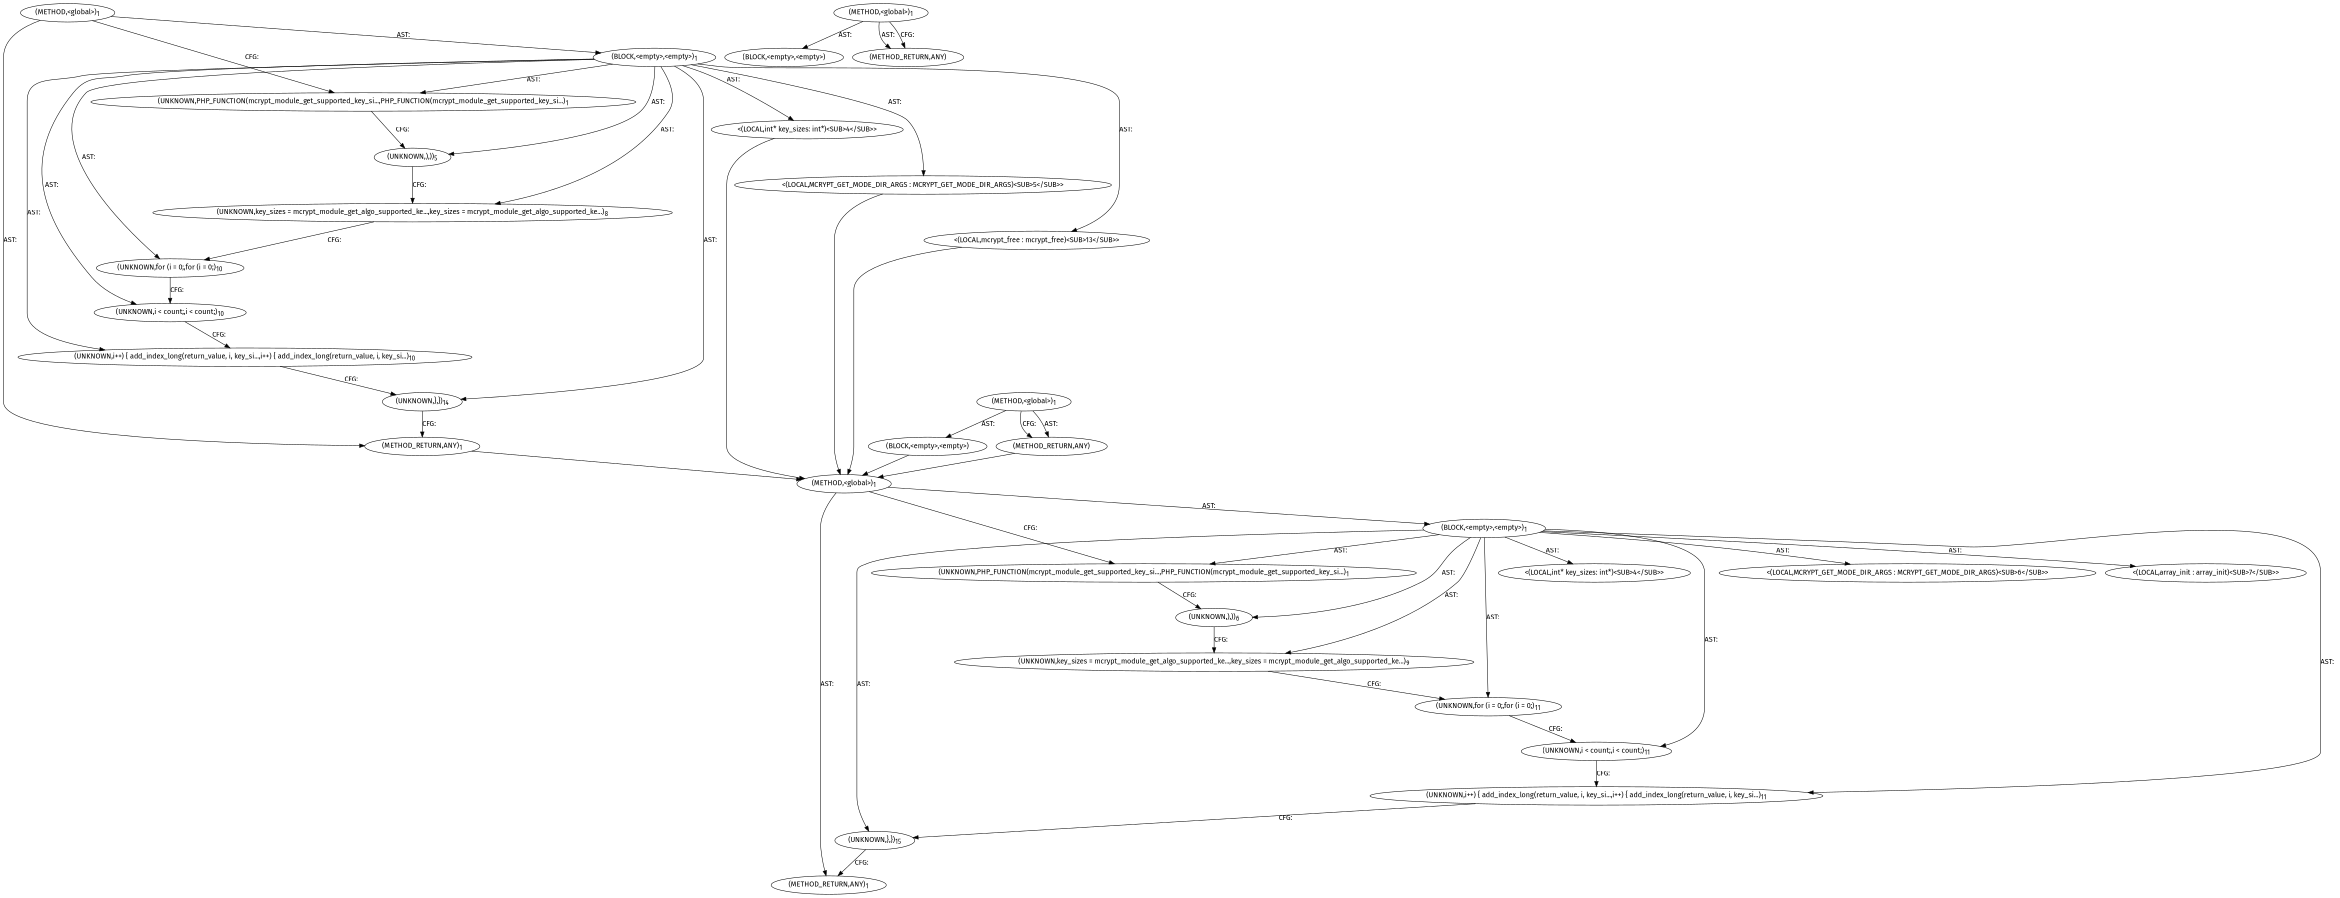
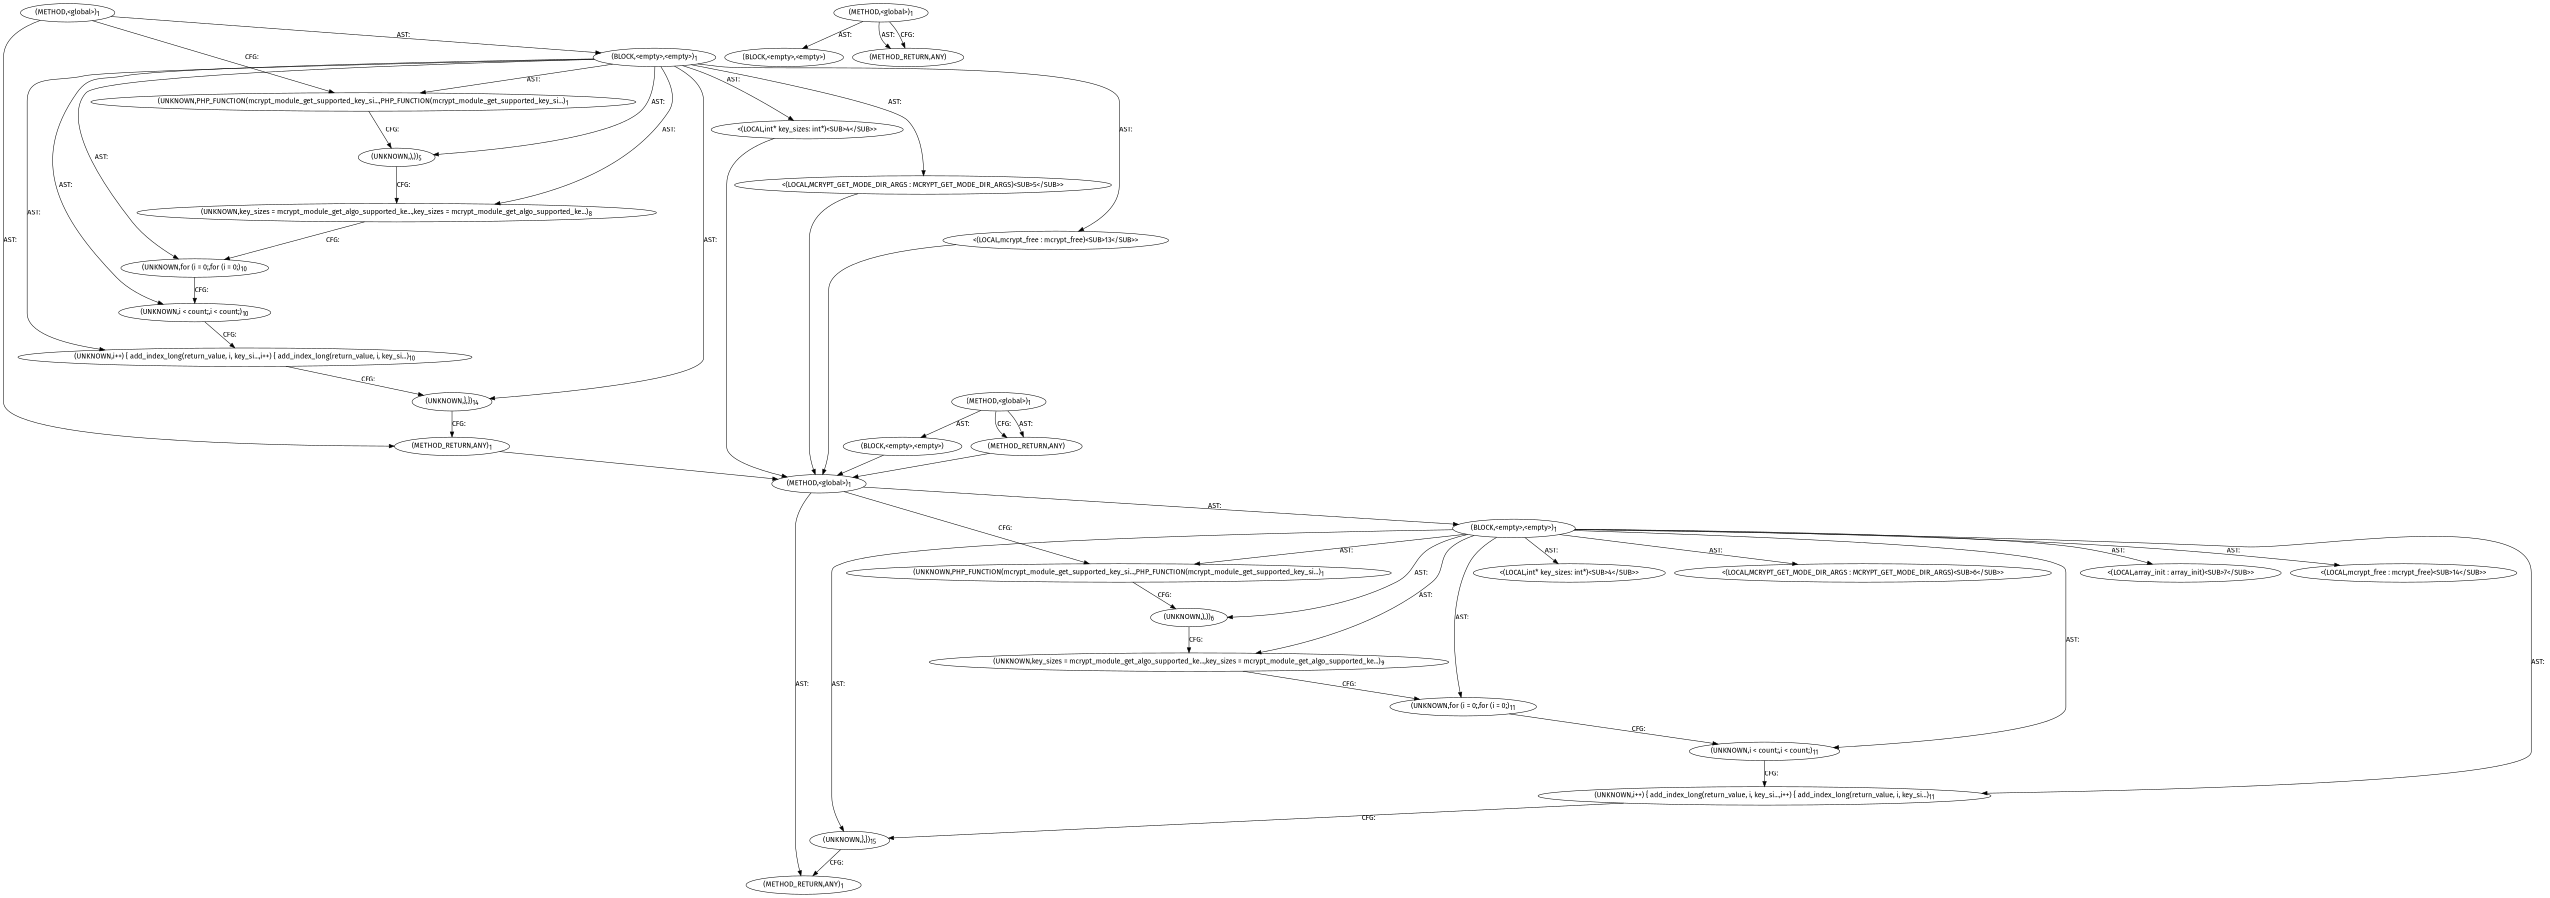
node "<(LOCAL,mcrypt_free : mcrypt_free)<SUB>14</SUB>>": added
